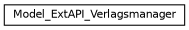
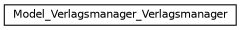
node "Model_ExtAPI_Verlagsmanager": label "Model_ExtAPI_Verlagsmanager" -> "Model_Verlagsmanager_Verlagsmanager"
